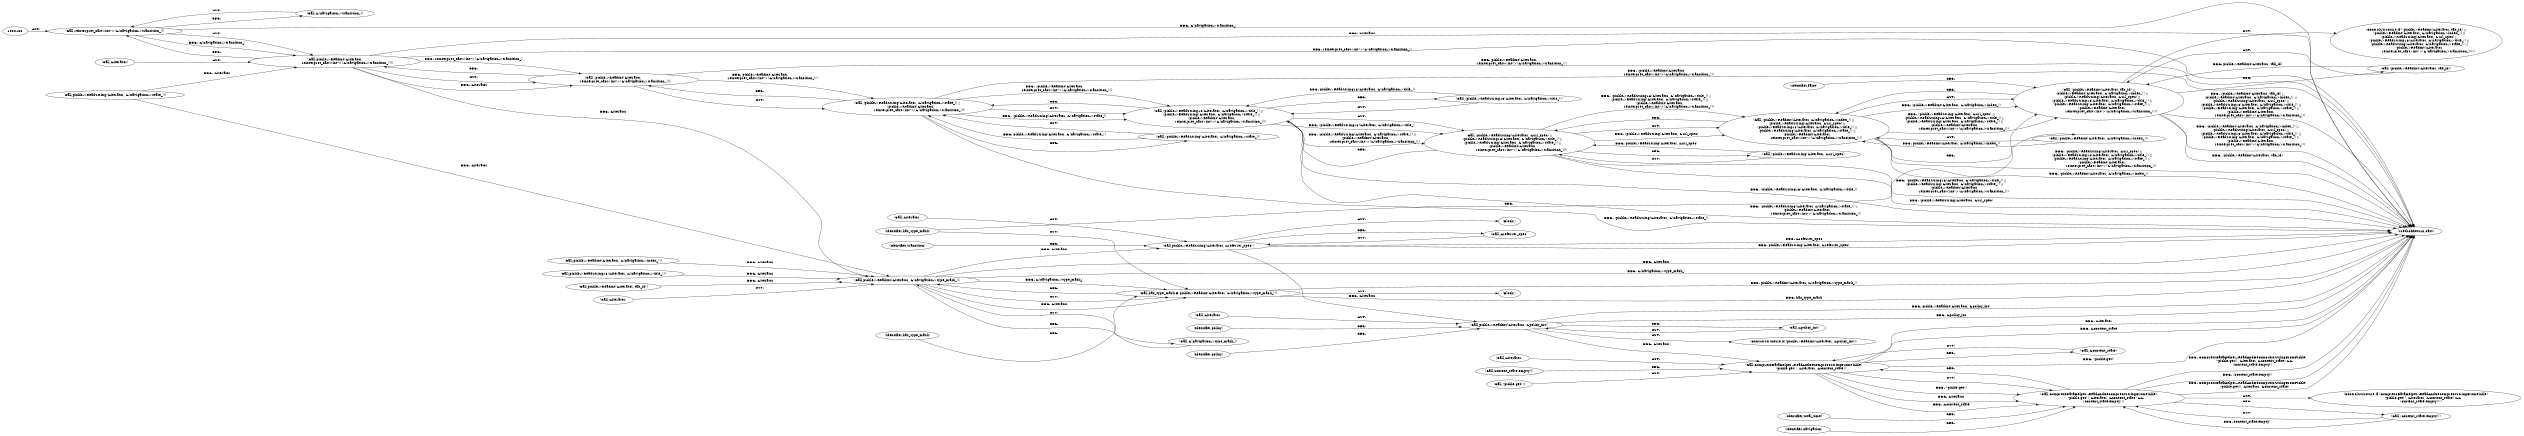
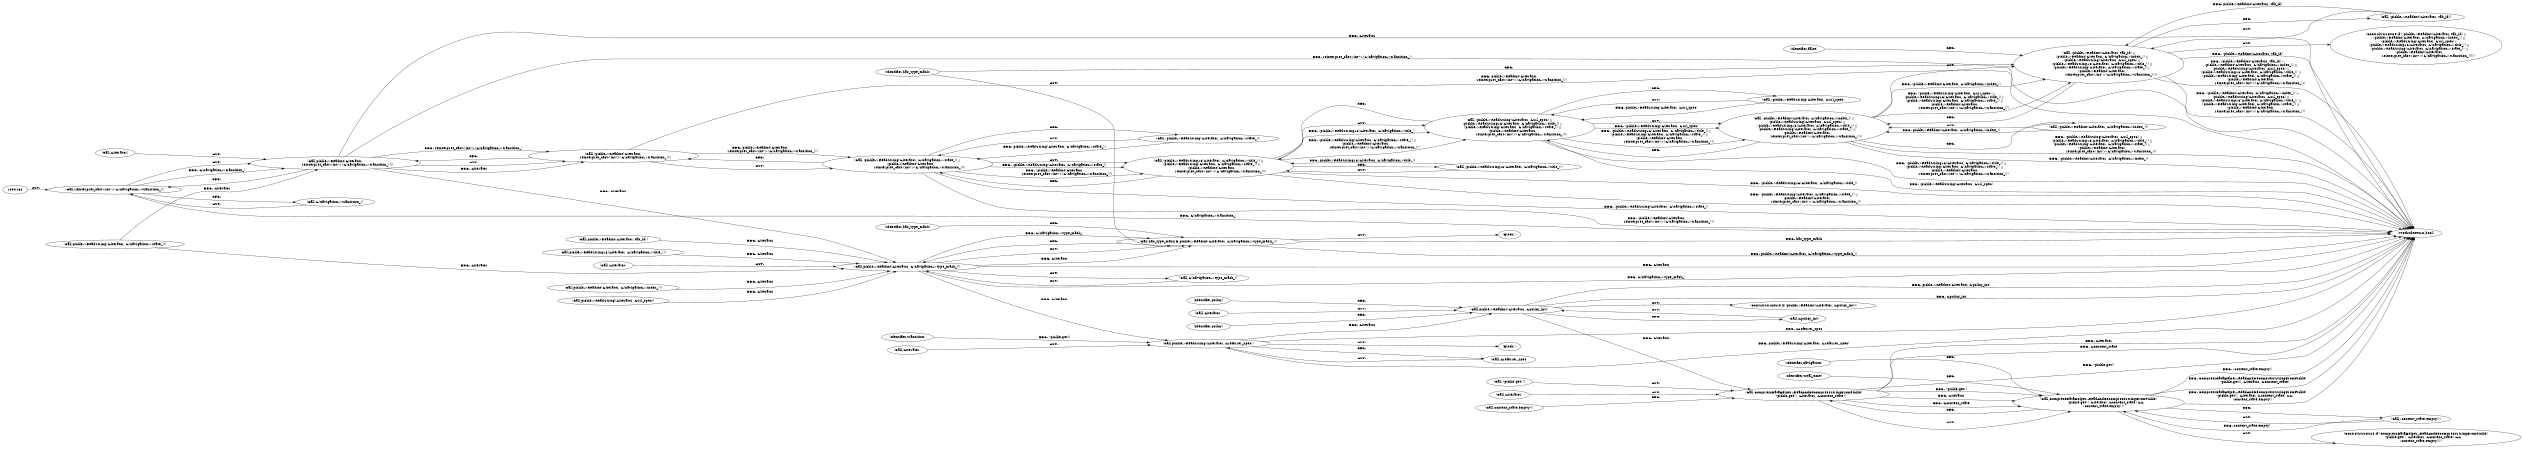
node "(MethodReturn,cast)": label "(MethodReturn,cast)" -> "(MethodReturn,bool)"
edge "(Identifier,transition)" -> "(Call,pickle->ReadString(&iterator, &referrer_spec))": label "CFG: " -> "DDG: *pickle.get()"
node "(Call,pickle->ReadString(&iterator, &url_spec))": added
edge "(Call,pickle->ReadInt(&iterator, &(navigation->type_mask_)))" -> "(Call,&(navigation->type_mask_))": label "CFG: " -> "AST: "
node "(Call,&content_state)": removed
